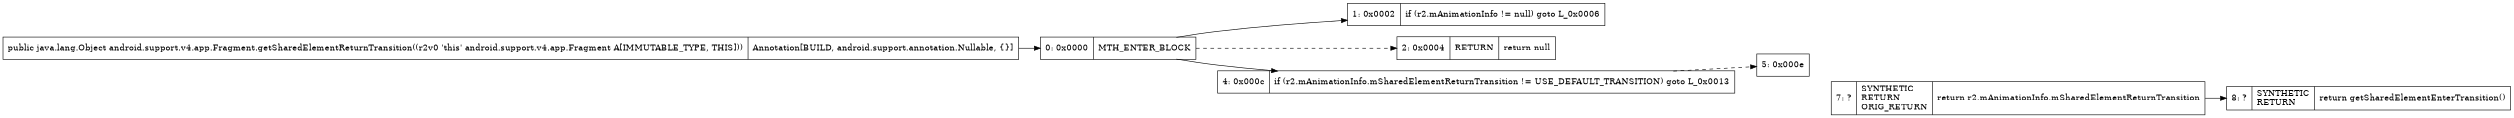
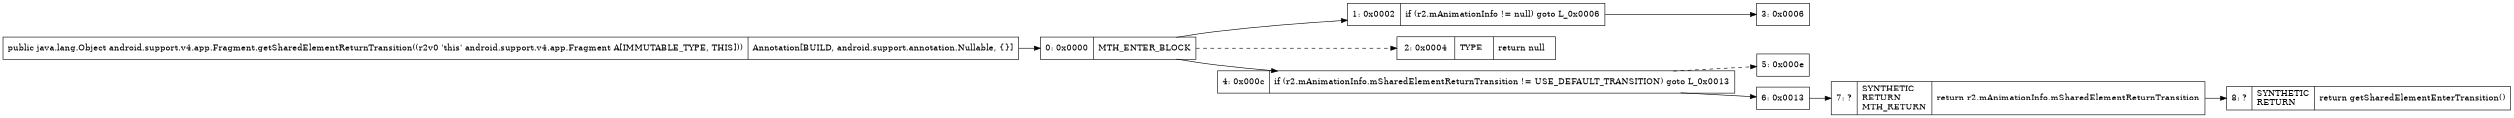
node "3: 0x0006": added
node "2: 0x0004": text "RETURN" -> "TYPE"
node "6: 0x0013": added
node "7: ?": text "ORIG_RETURN" -> "MTH_RETURN"
